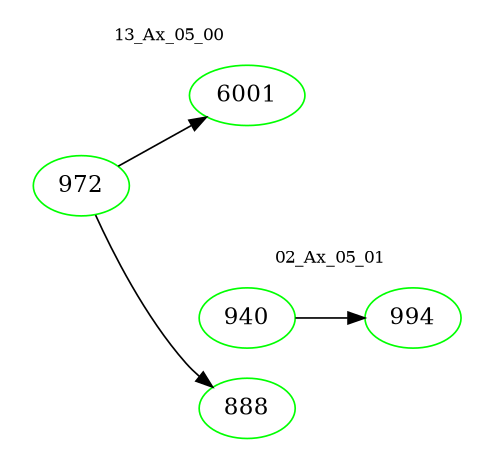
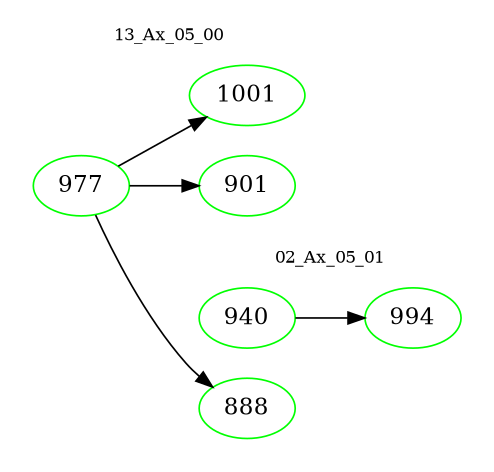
node "6001": label "6001" -> "1001"
node "972": label "972" -> "977"
node "901": added
